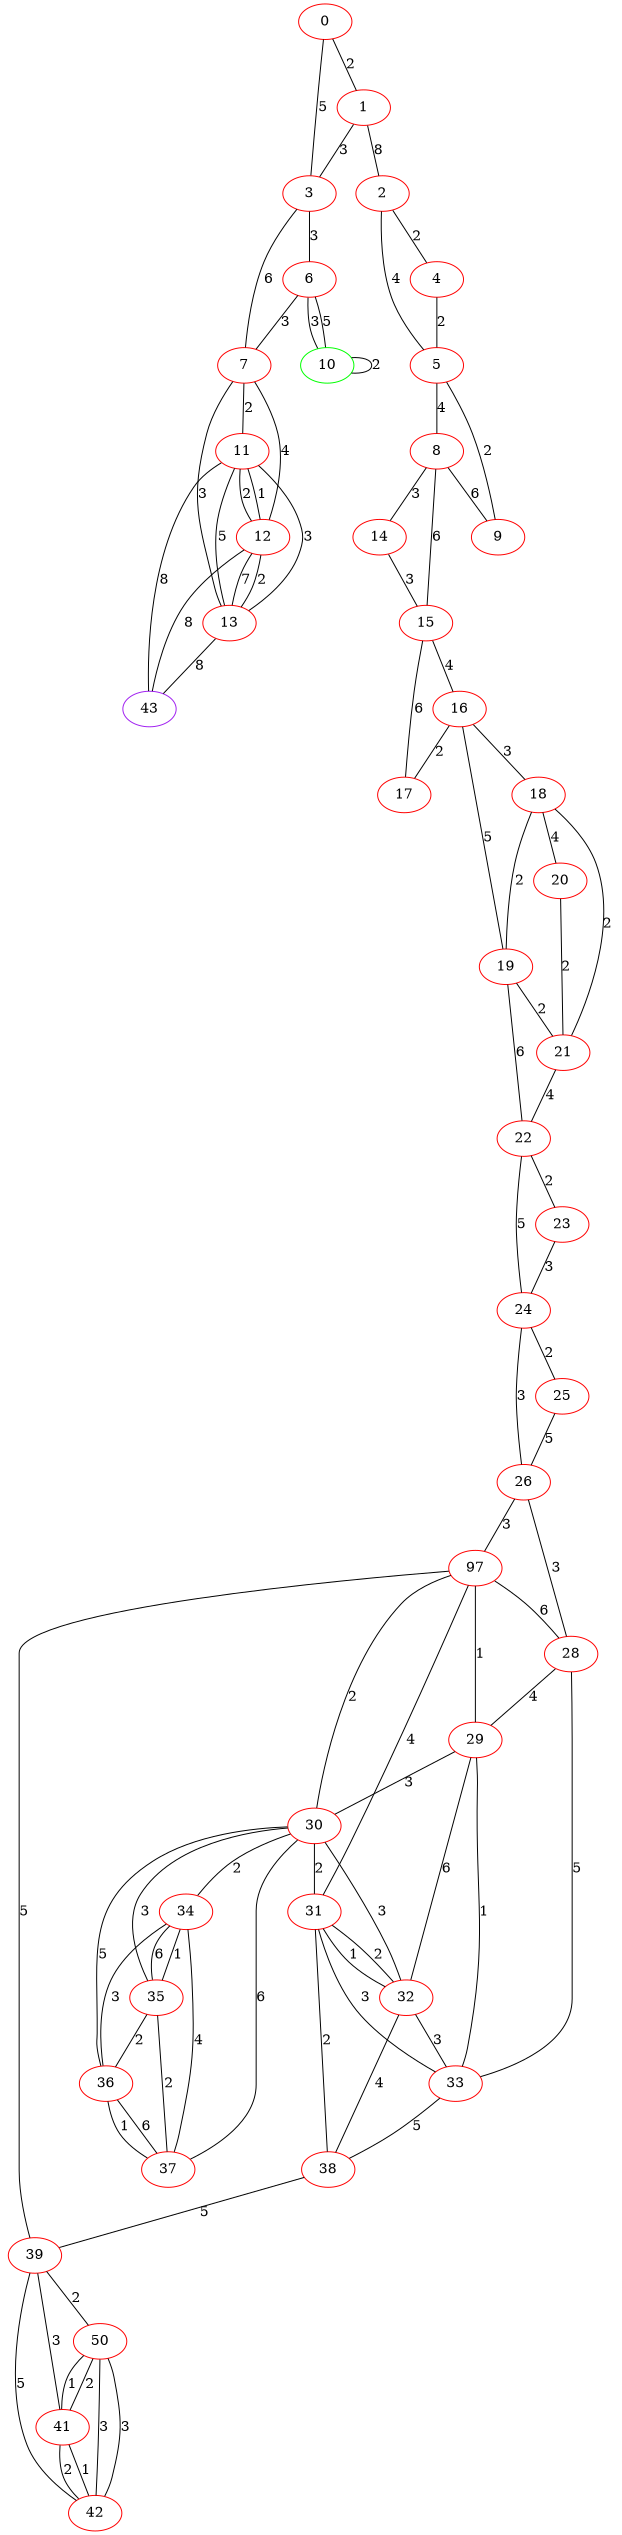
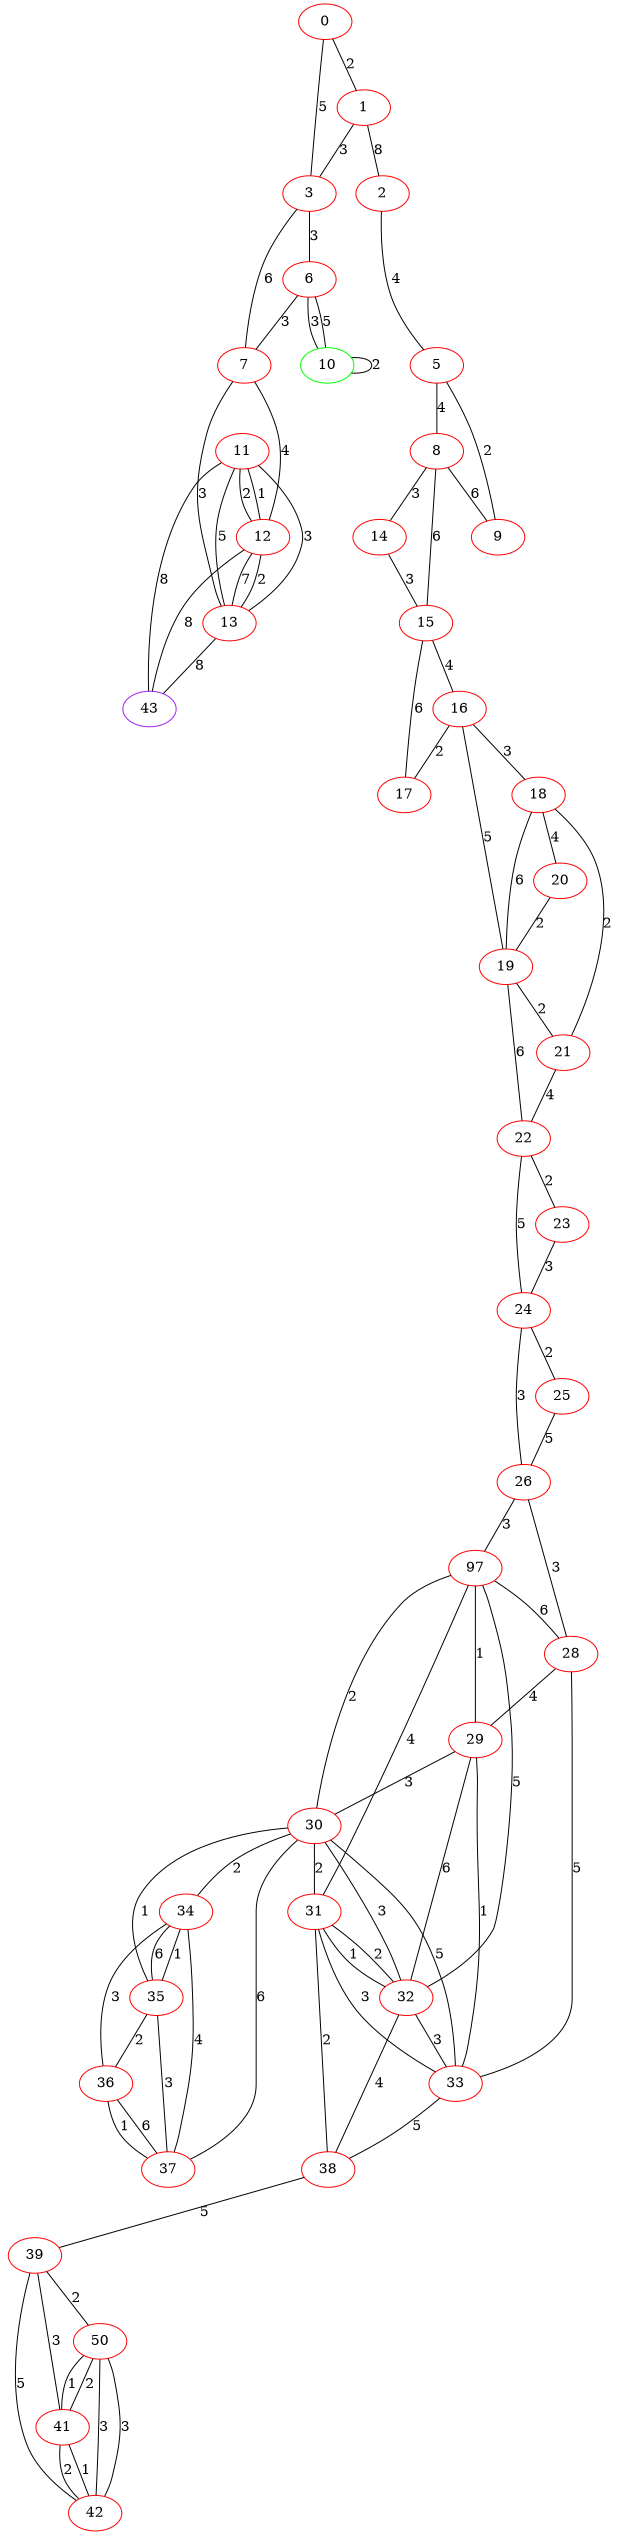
node "4": removed
edge "7" -- "11": removed, label "2"
edge "18" -- "19": label "2" -> "6"
edge "20" -- "21": now "20" -- "19"
edge "97" -- "39": now "97" -- "32"
edge "30" -- "36": now "30" -- "33"
edge "30" -- "35": label "3" -> "1"
edge "35" -- "37": label "2" -> "3"
